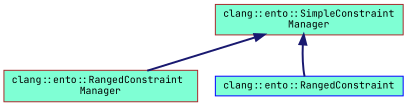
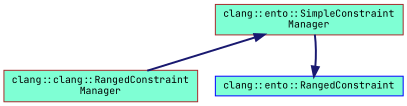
edge "clang::ento::RangedConstraint" -> "clang::ento::SimpleConstraint Manager": reversed
node "clang::ento::RangedConstraint Manager": label "clang::ento::RangedConstraint Manager" -> "clang::clang::RangedConstraint Manager"
